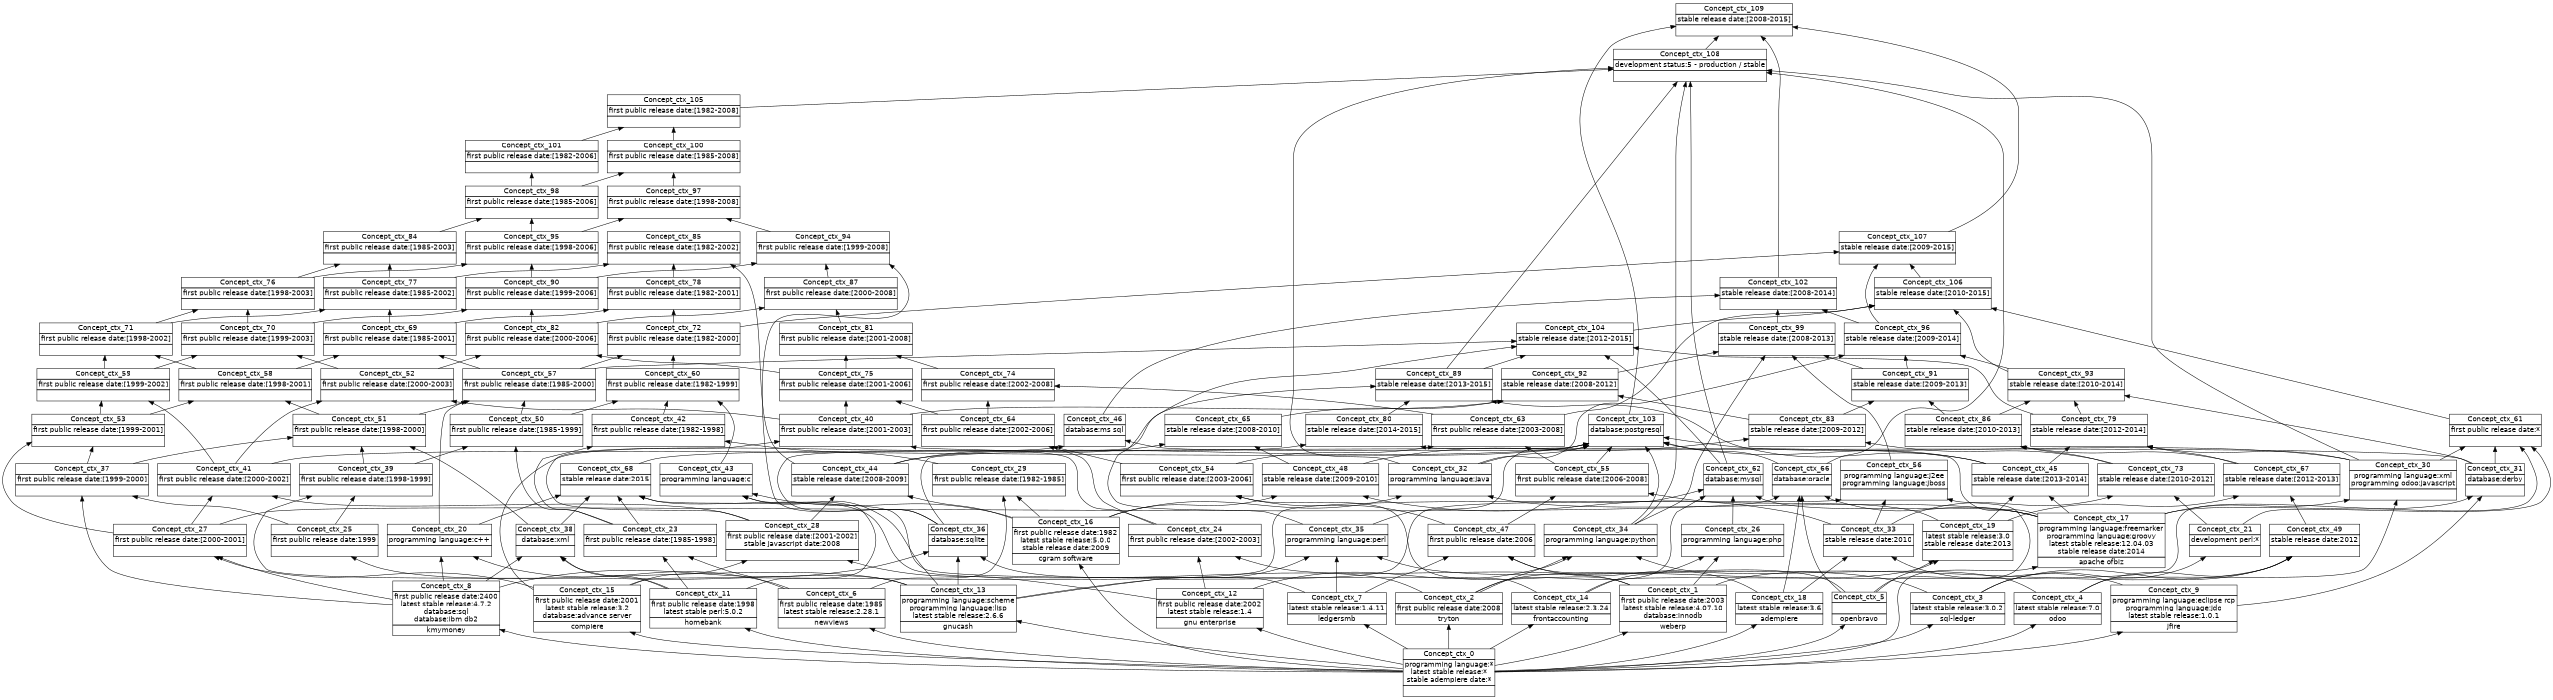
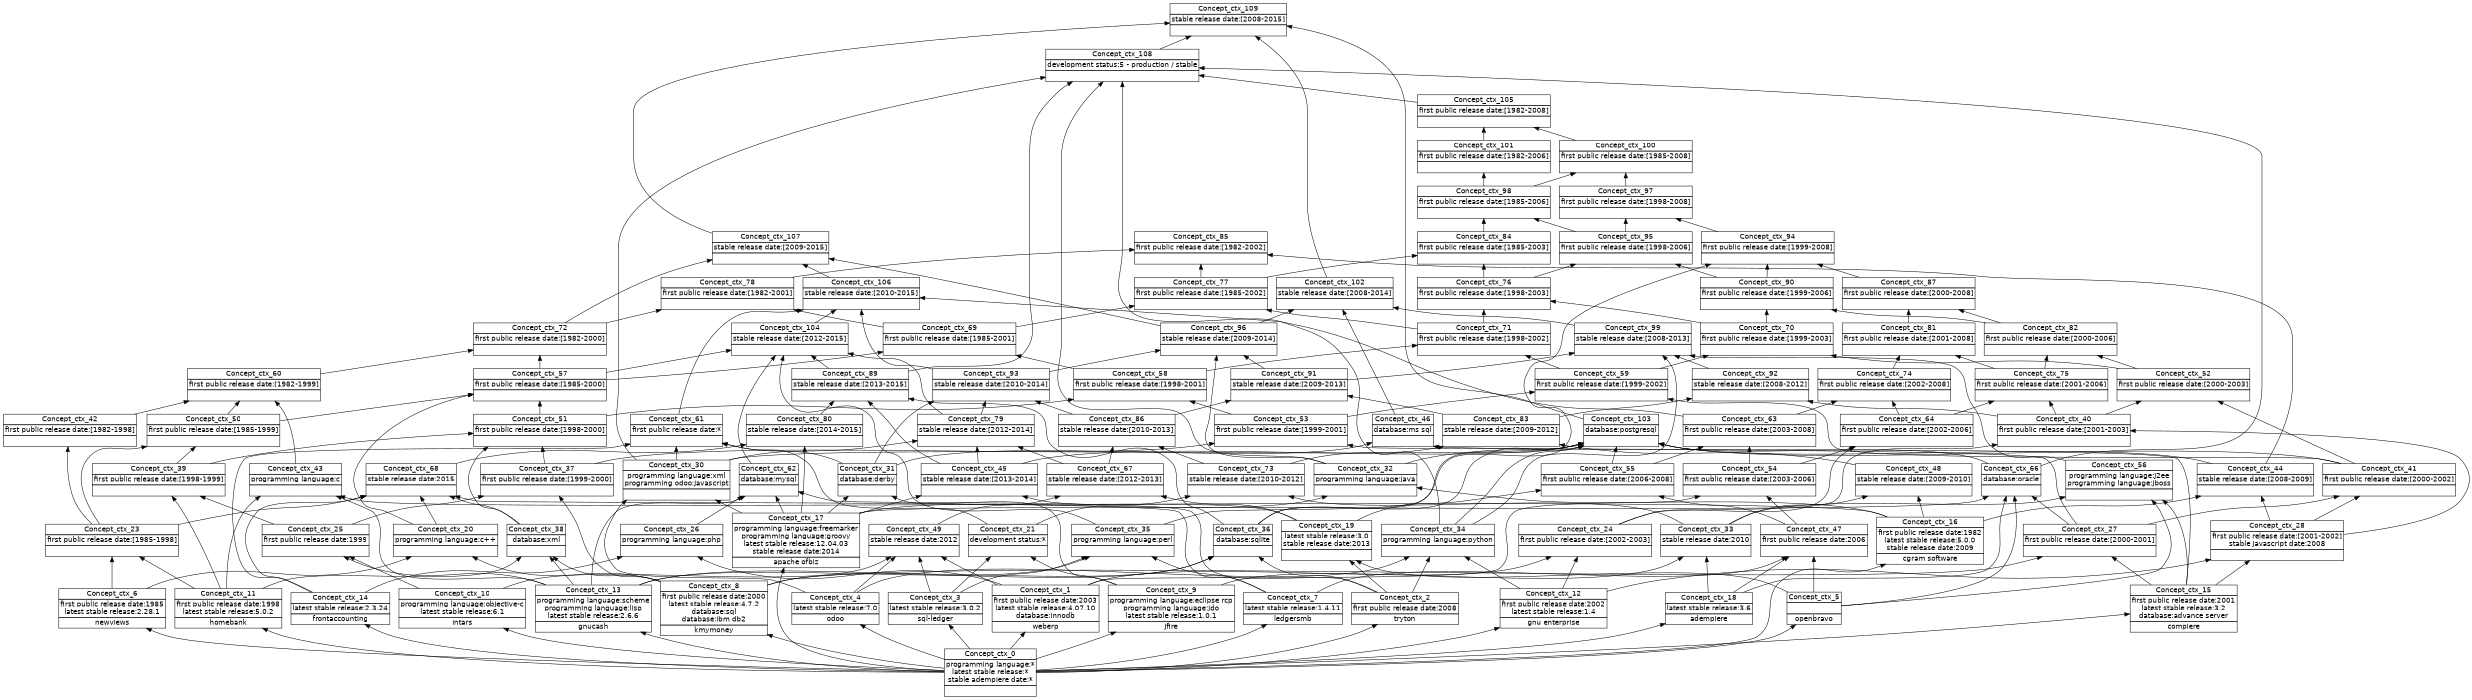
edge "Concept_ctx_62" -> "Concept_ctx_108": removed
node "Concept_ctx_65": removed
node "Concept_ctx_29": removed
node "Concept_ctx_21": text "development perl:*" -> "development status:*"
edge "Concept_ctx_9" -> "Concept_ctx_21": added
node "Concept_ctx_8": text "first public release date:2400" -> "first public release date:2000"
node "Concept_ctx_10": added
node "Concept_ctx_11": text "latest stable perl:5.0.2" -> "latest stable release:5.0.2"
